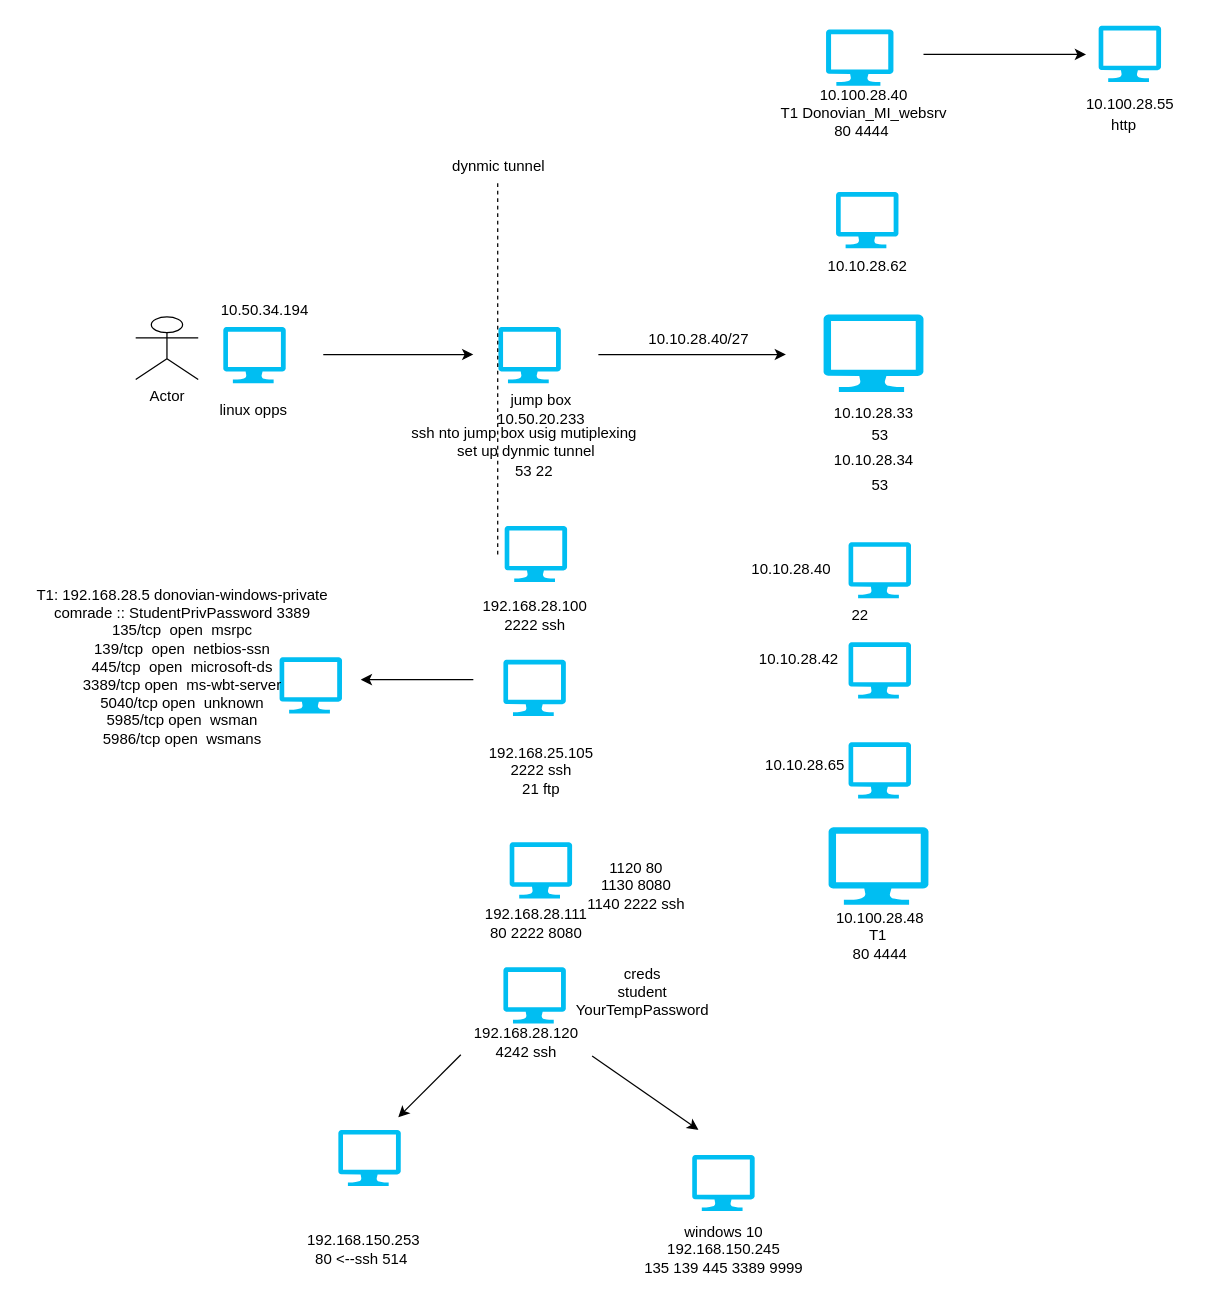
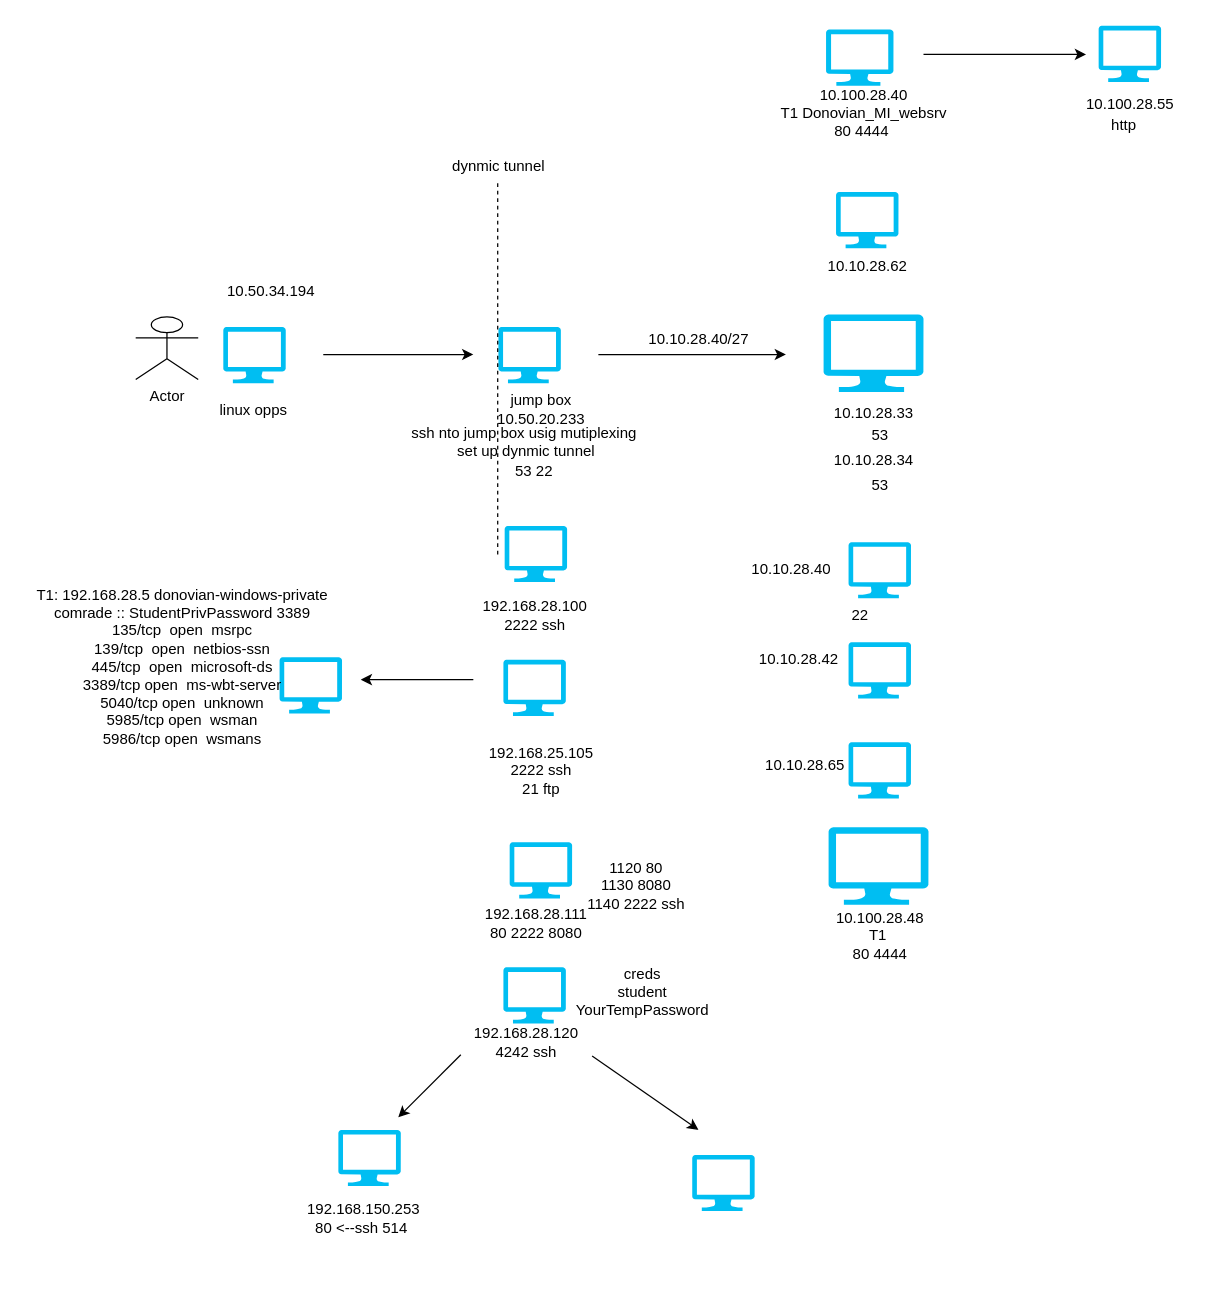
node "10.50.34.194": moved (264, 311) -> (271, 292)
node "192.168.150.253 80 <--ssh 514": moved (363, 1249) -> (363, 1218)
node "windows 10 192.168.150.245 135 139 445 3389 9999": removed
